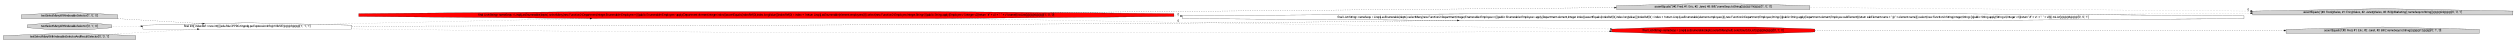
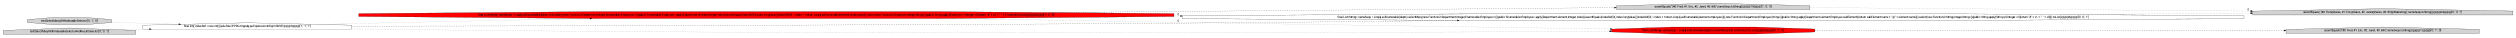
node "testSelectManyWithIndexableSelector['1', '0', '0']": removed
